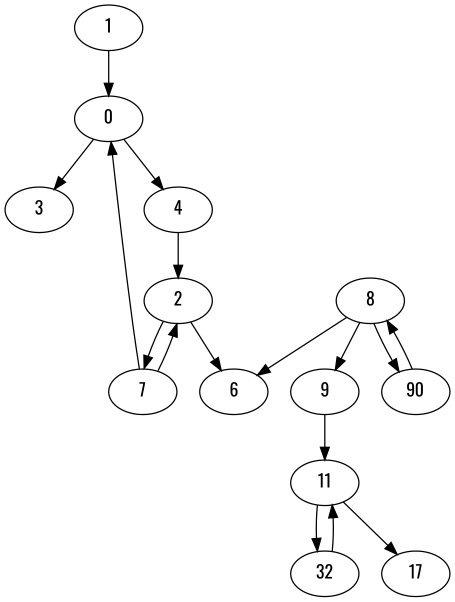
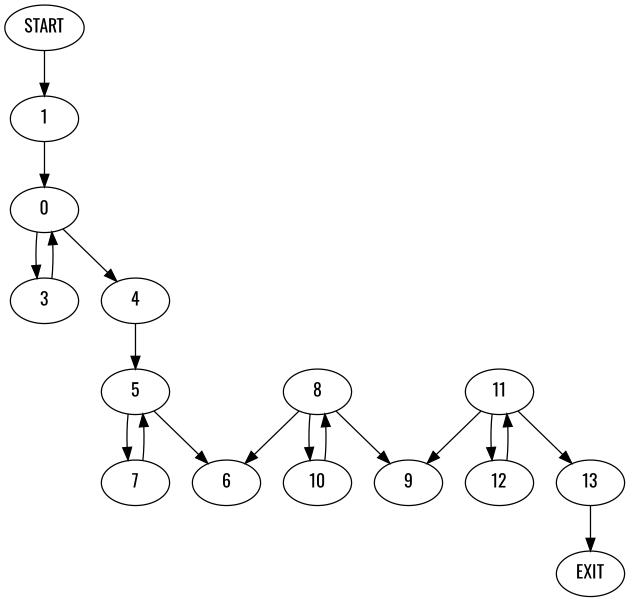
node "START": added
edge "7" -> "0": now "3" -> "0"
node "2": label "2" -> "5"
node "90": label "90" -> "10"
edge "9" -> "11": reversed
node "32": label "32" -> "12"
node "17": label "17" -> "13"
node "EXIT": added
